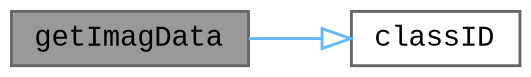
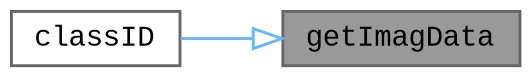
edge "getImagData" -> "classID": reversed
